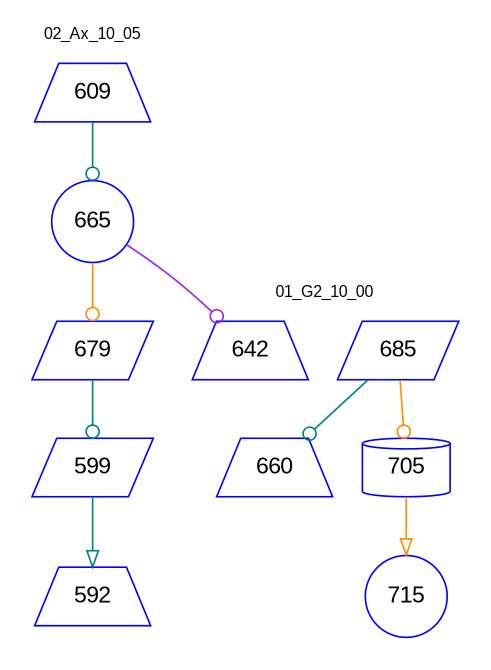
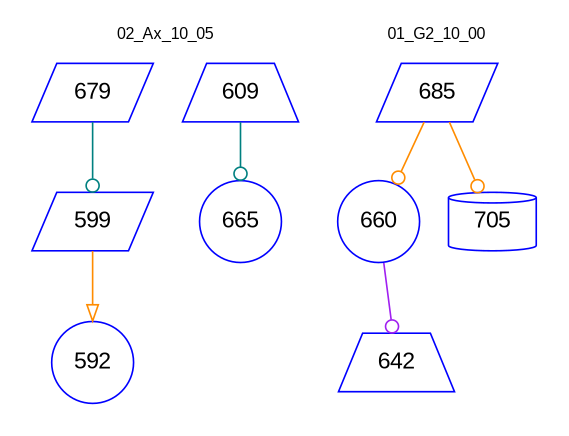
edge "665" -> "642": now "660" -> "642"
edge "665" -> "679": removed
edge "685" -> "660": color teal -> darkorange
node "660": shape trapezium -> circle
edge "599" -> "592": color teal -> darkorange
node "592": shape trapezium -> circle
node "715": removed
